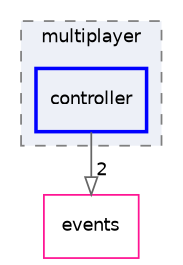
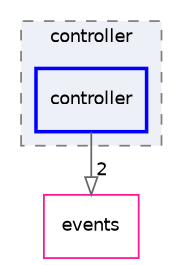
cluster "multiplayer": label "multiplayer" -> "controller"
